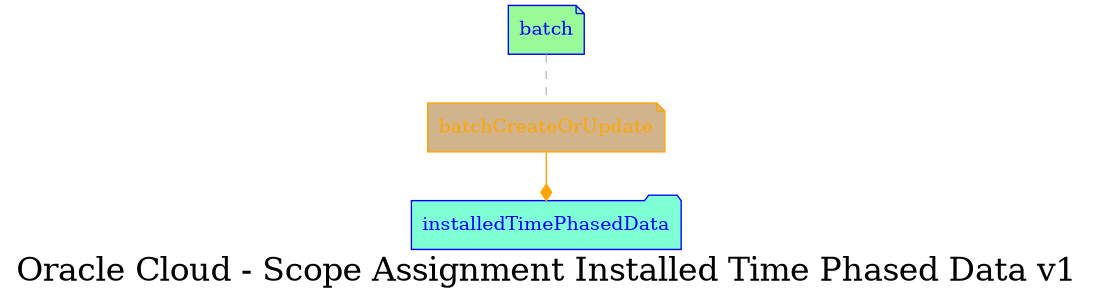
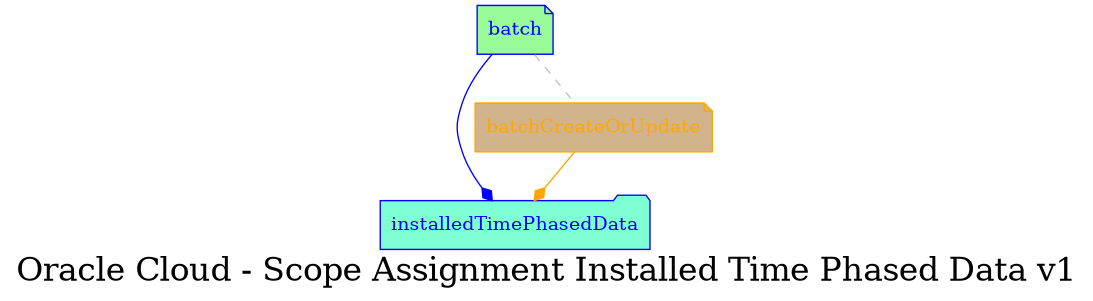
edge "batch" -> "installedTimePhasedData": added
